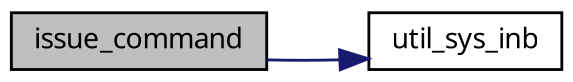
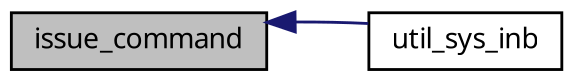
edge "issue_command" -> "util_sys_inb": reversed
